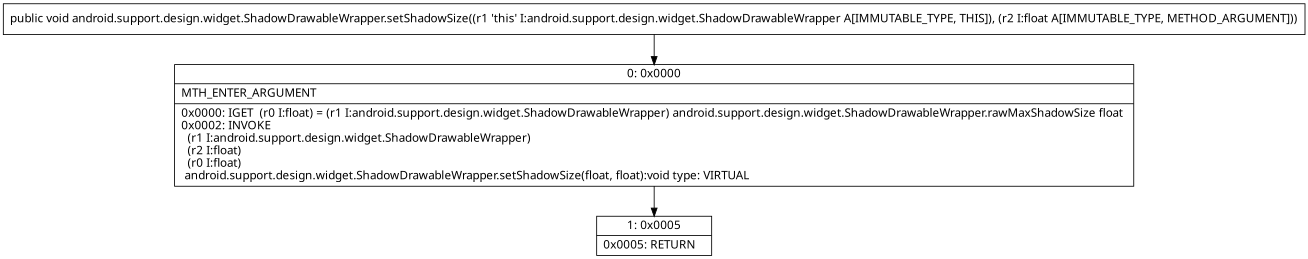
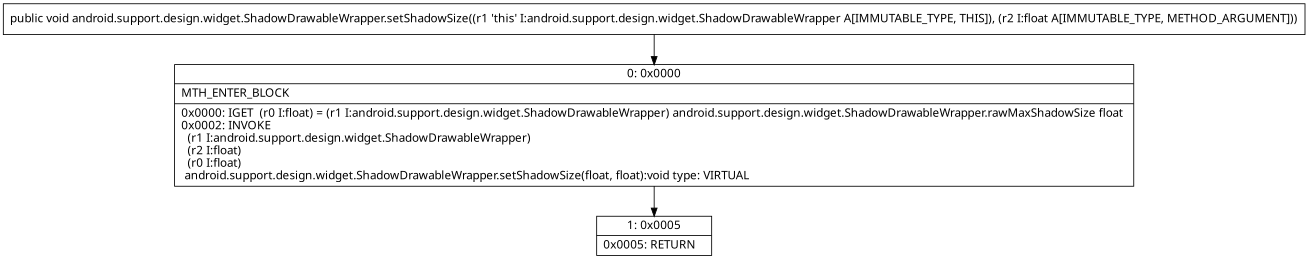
node "0: 0x0000": text "MTH_ENTER_ARGUMENT" -> "MTH_ENTER_BLOCK"
